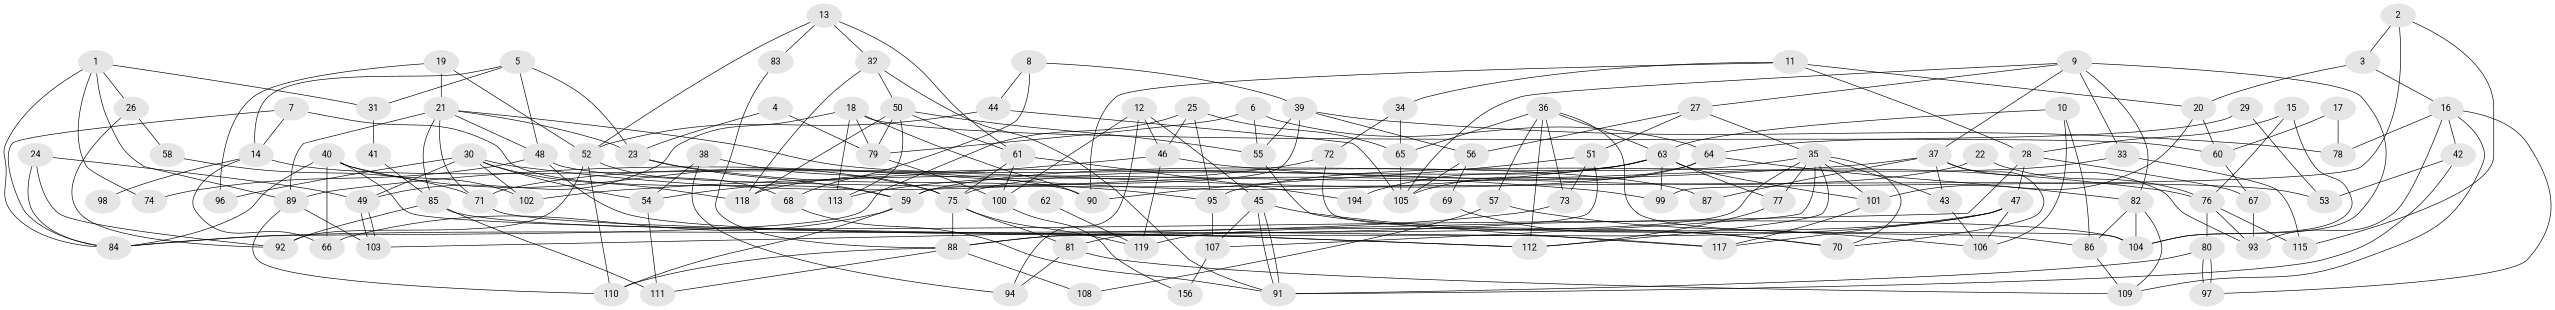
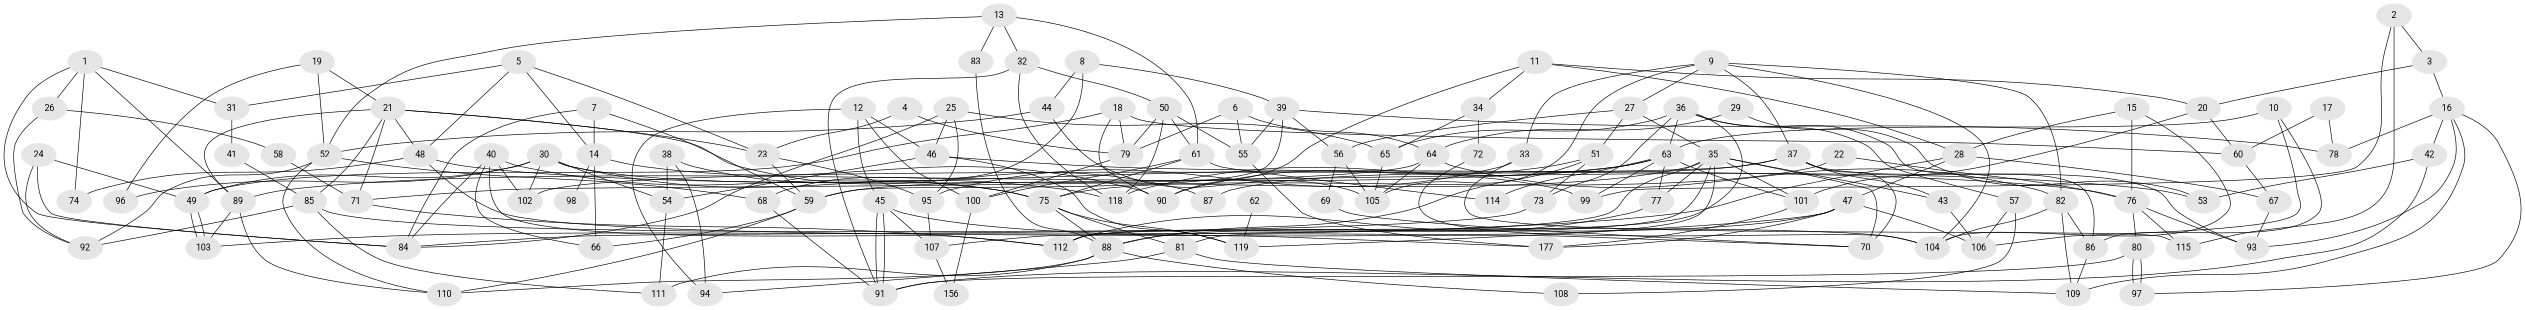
node "113": removed
node "194": label "194" -> "114"
node "117": label "117" -> "177"
